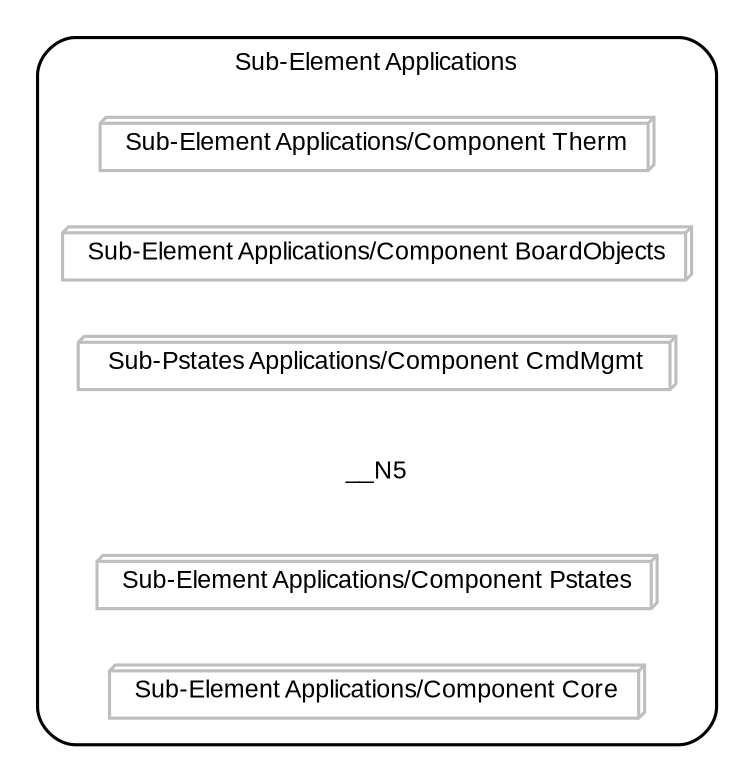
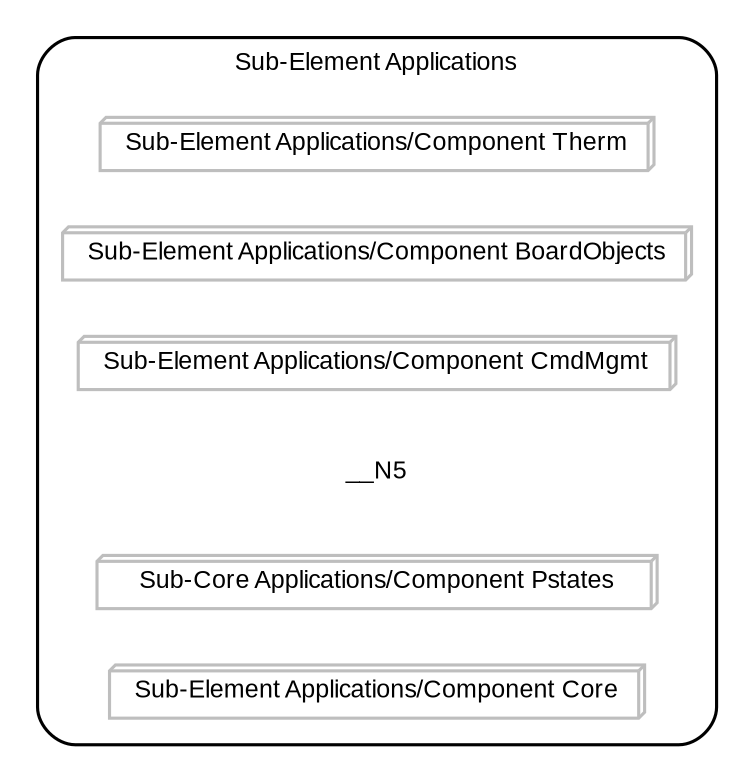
node "Sub-Pstates Applications/Component CmdMgmt": label "Sub-Pstates Applications/Component CmdMgmt" -> "Sub-Element Applications/Component CmdMgmt"
node "Sub-Element Applications/Component Pstates": label "Sub-Element Applications/Component Pstates" -> "Sub-Core Applications/Component Pstates"
